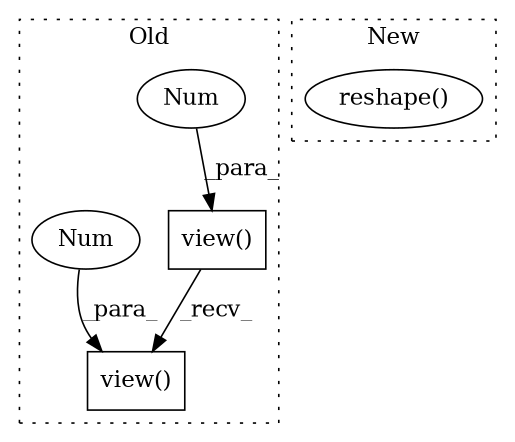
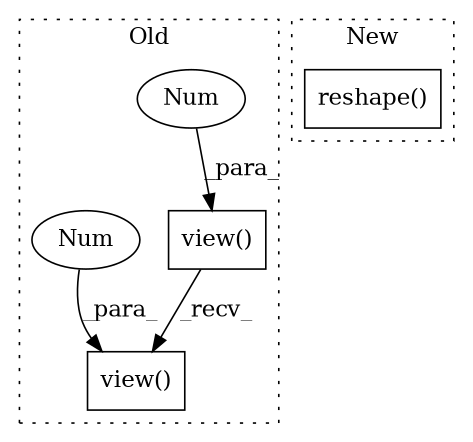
node "reshape()": shape ellipse -> box
